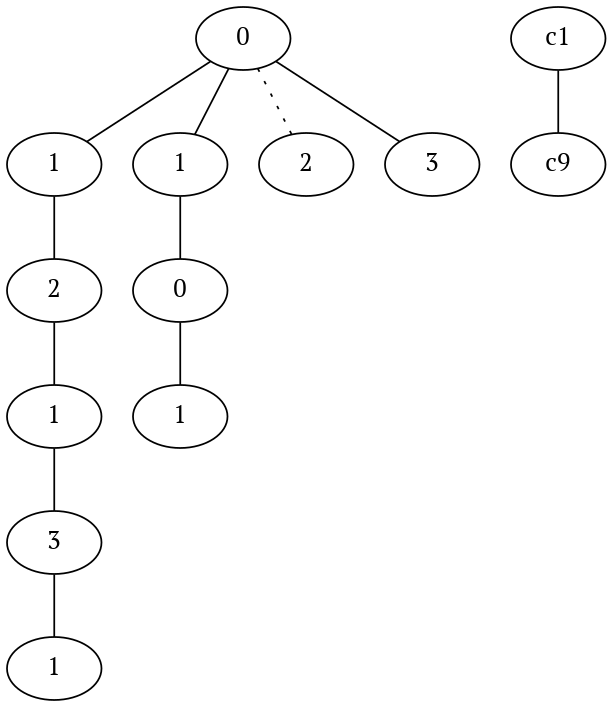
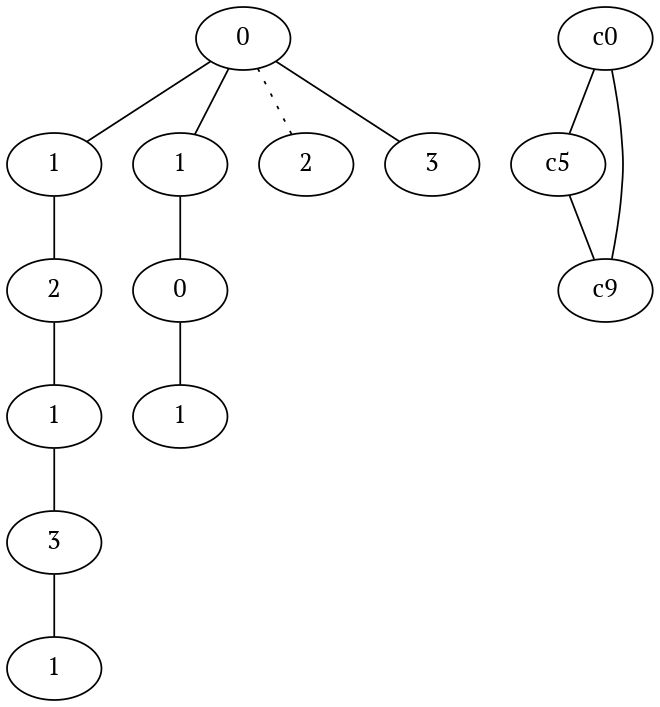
node "c1": label "c1" -> "c5"
node "c0": added
